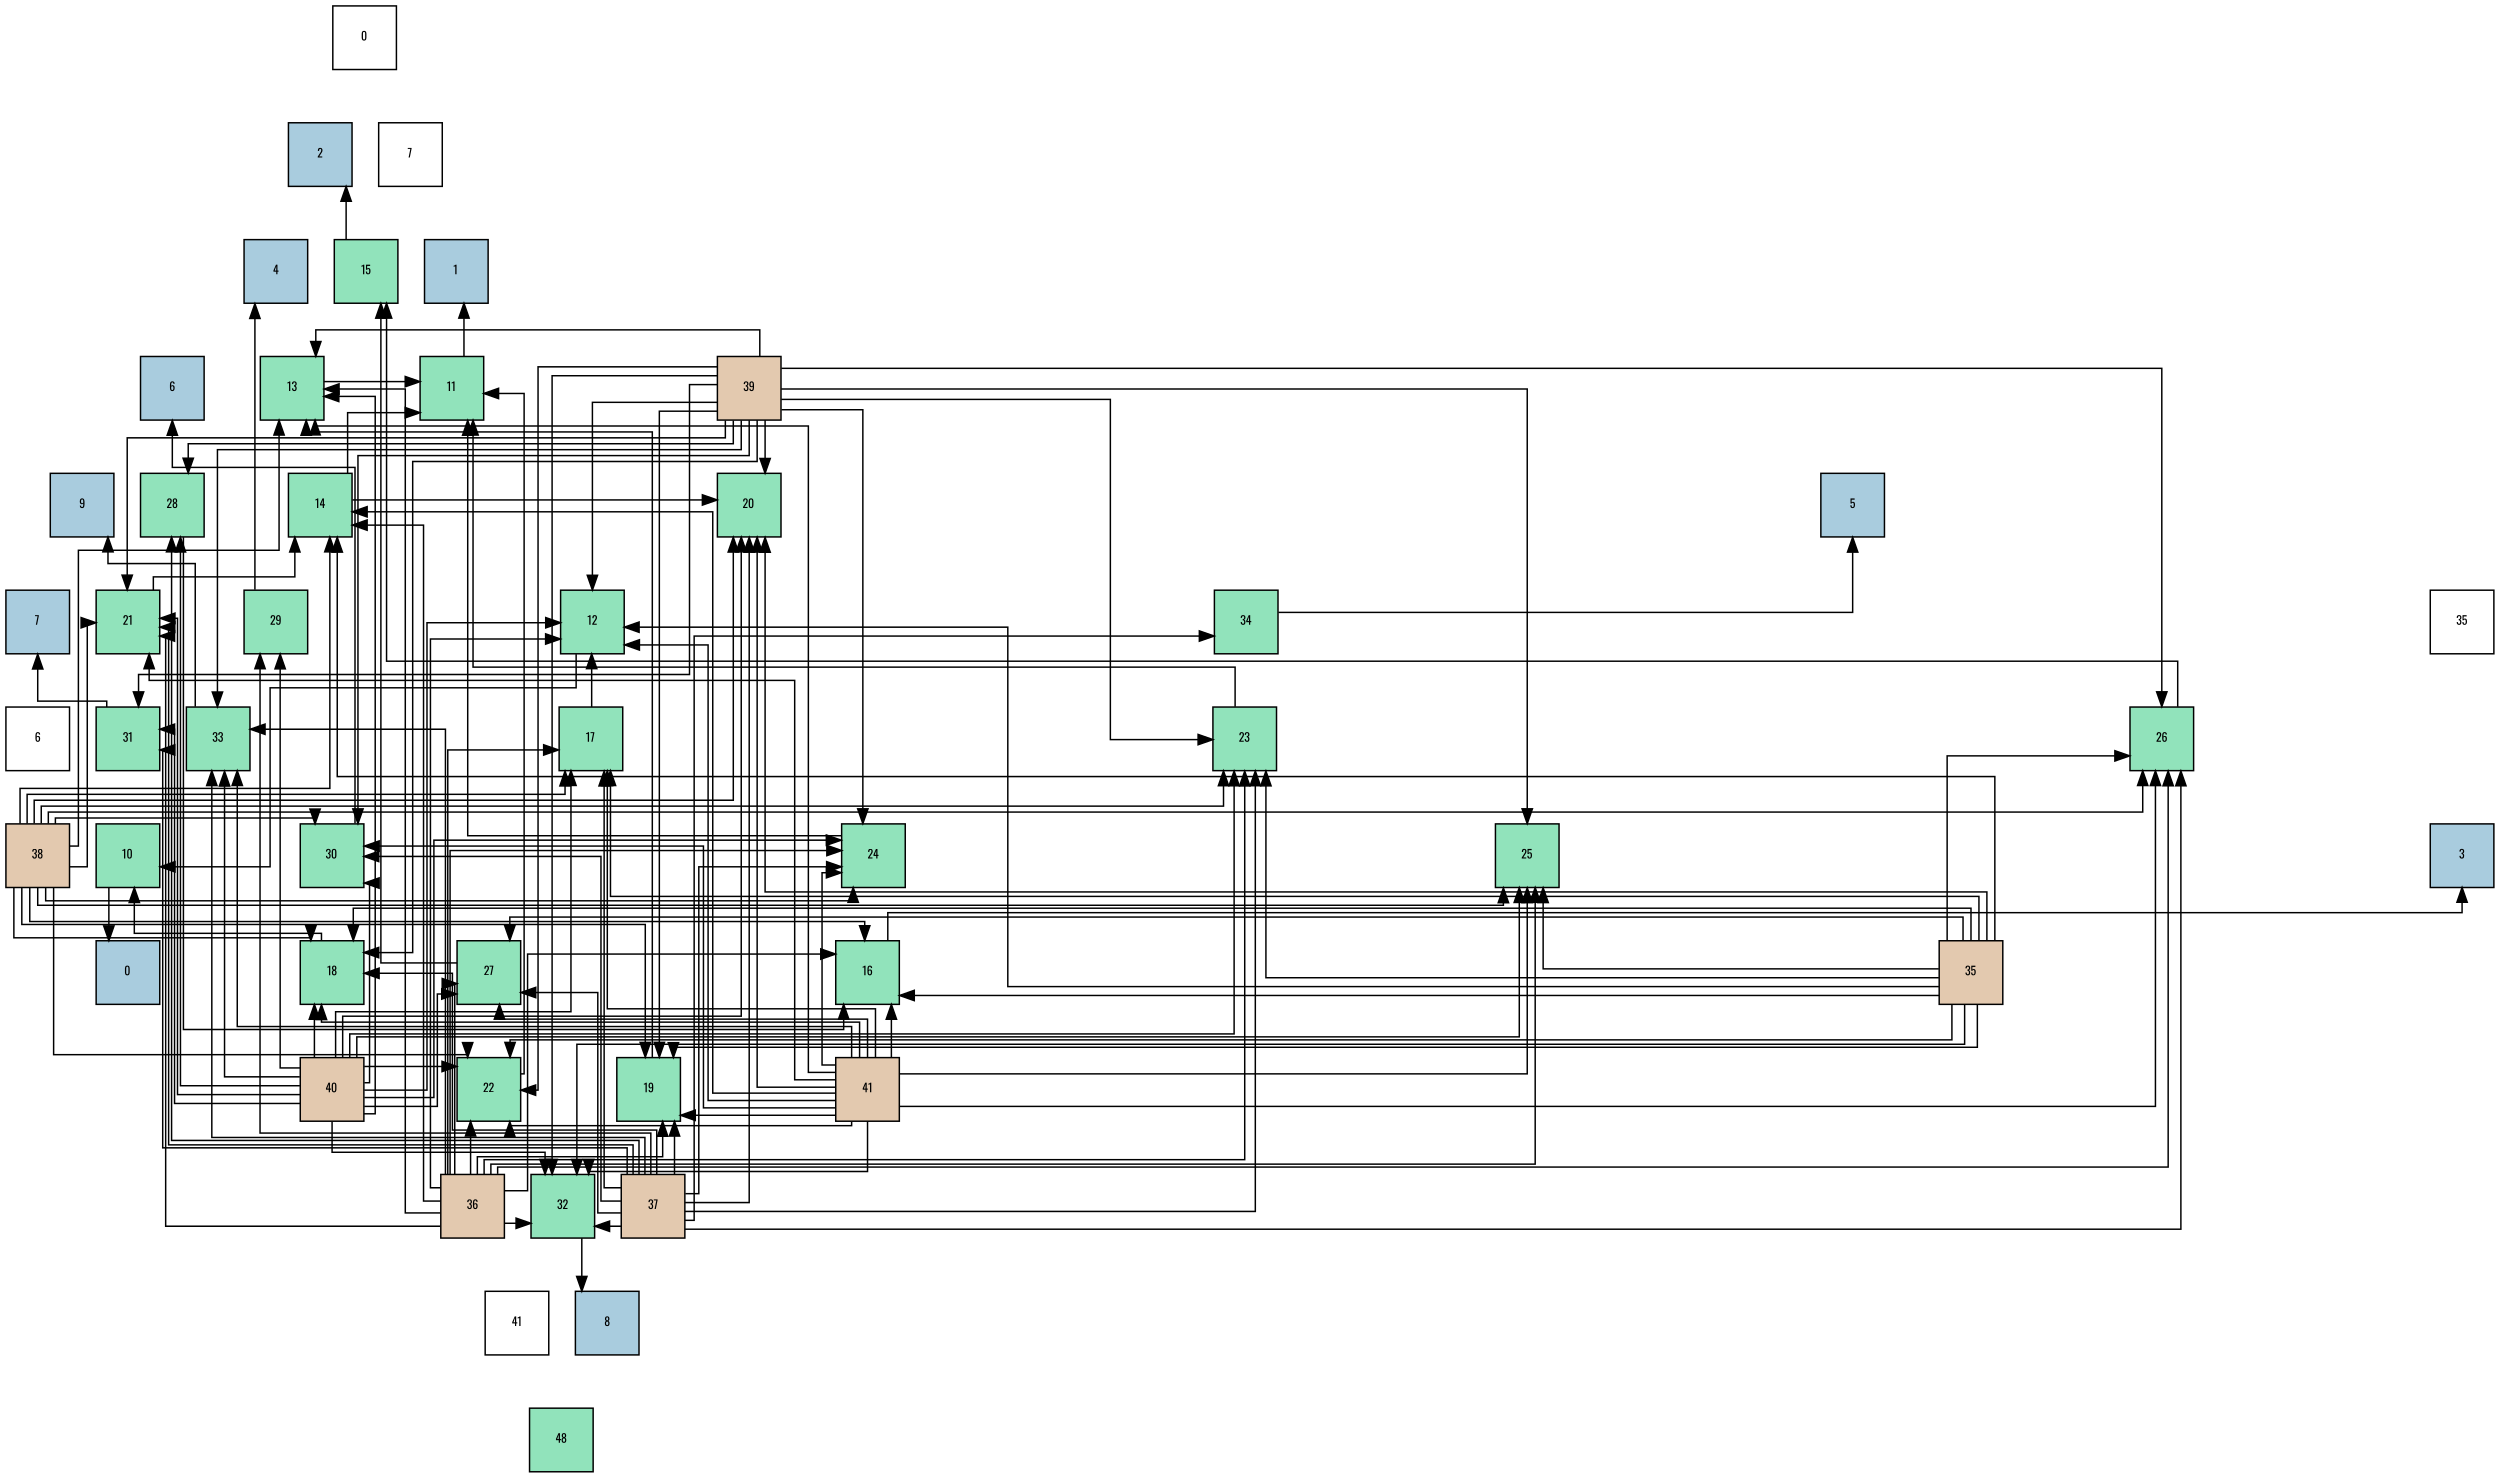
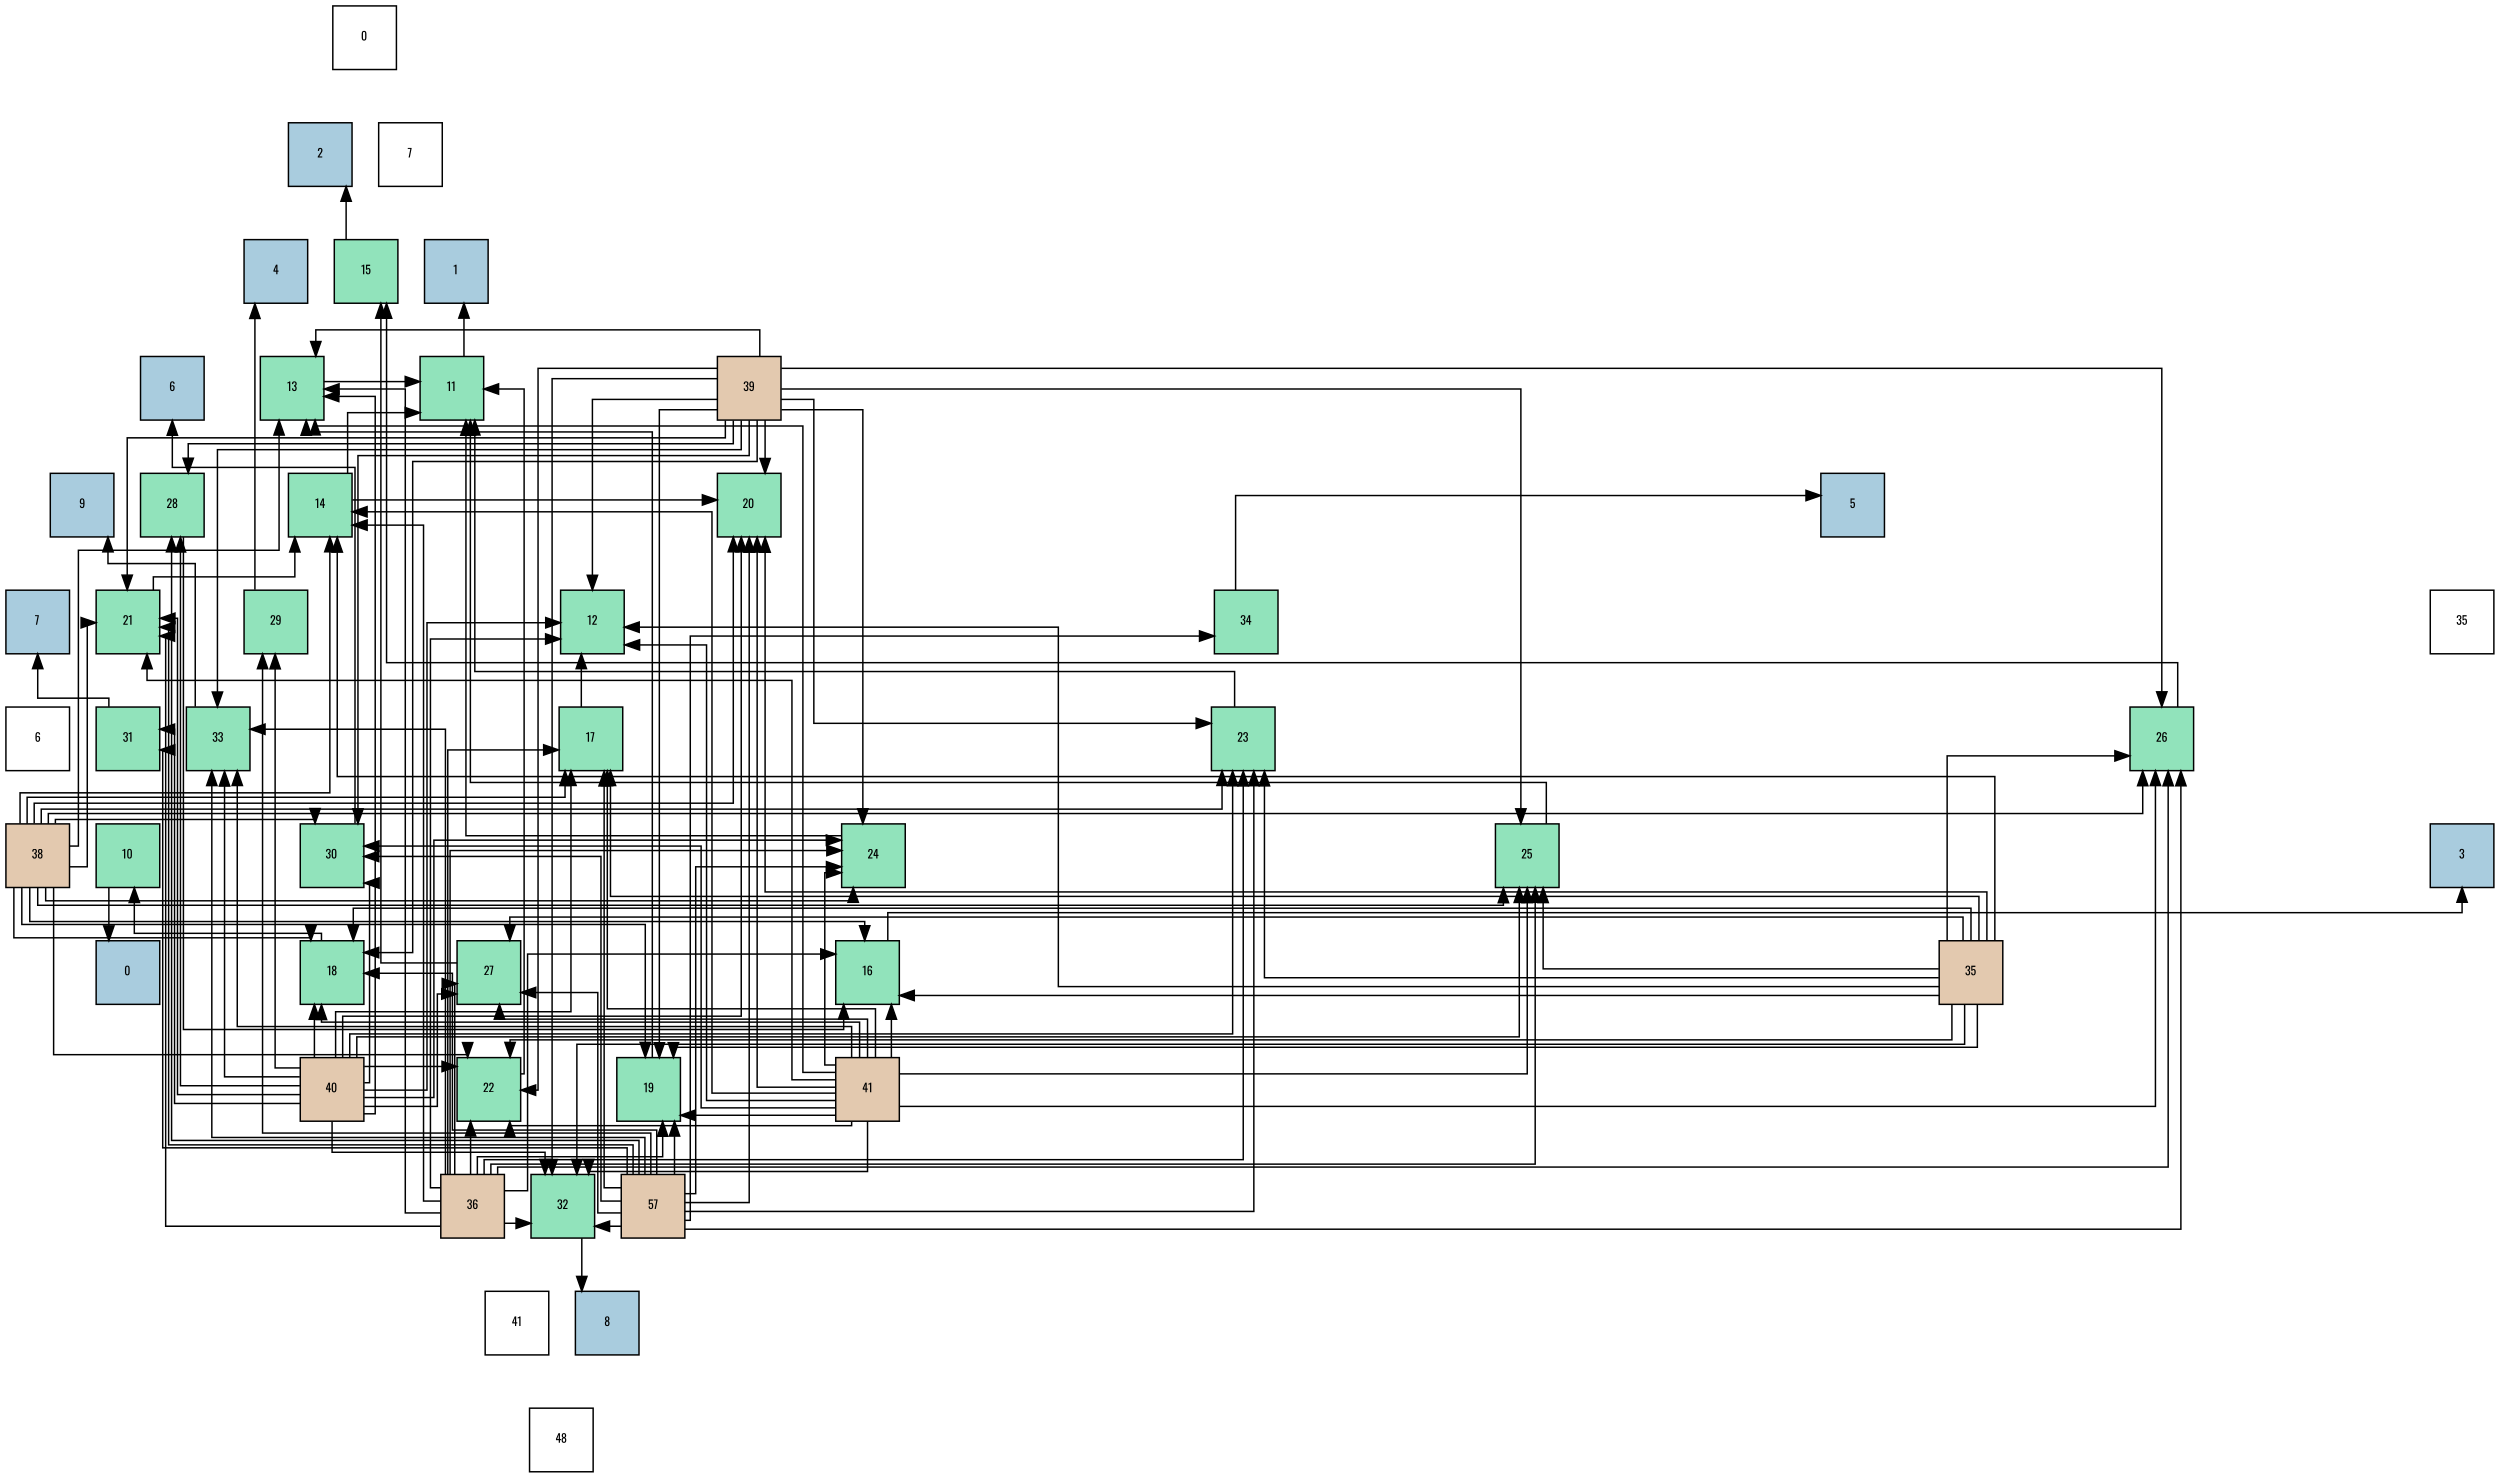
edge "39" -> "31": removed
edge "12" -> "10": removed
edge "25" -> "11": added
node "37": label "37" -> "57"
node "48": fillcolor #91e3bb -> #ffffff
